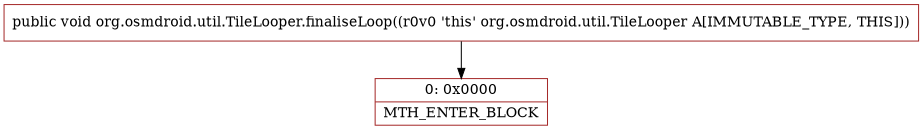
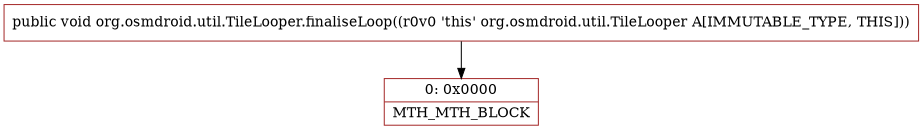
node "0: 0x0000": text "MTH_ENTER_BLOCK" -> "MTH_MTH_BLOCK"
